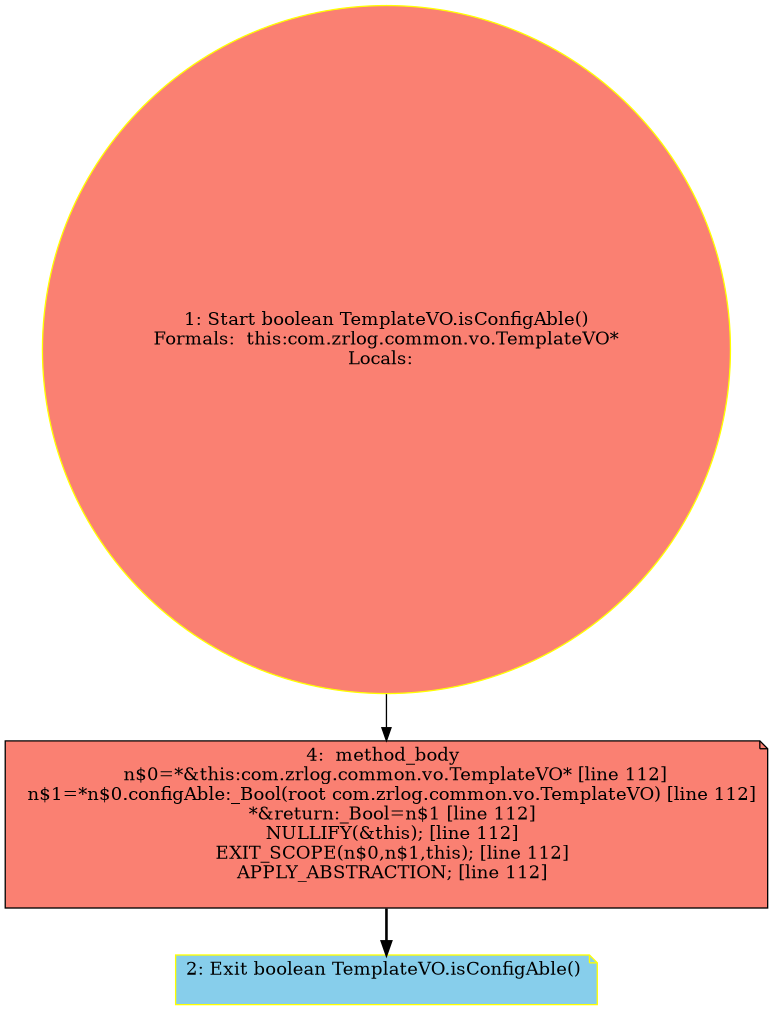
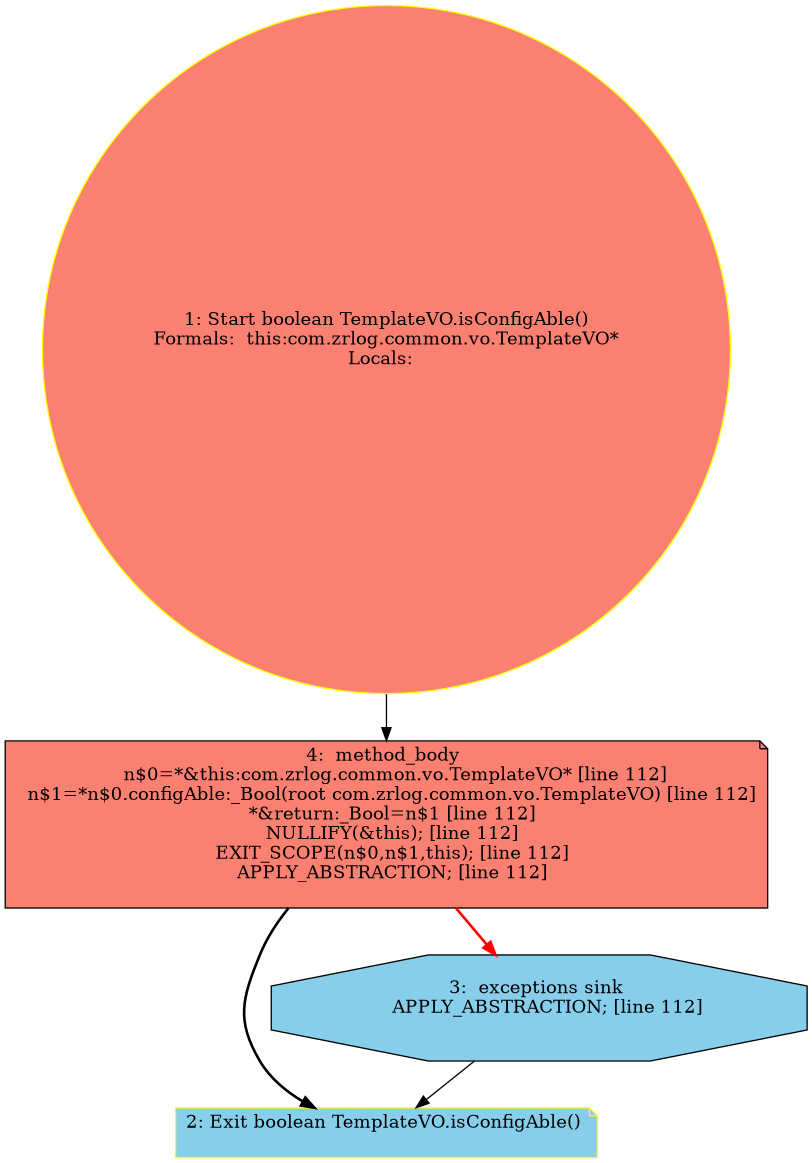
node "3:  exceptions sink APPLY_ABSTRACTION; [line 112]": added
